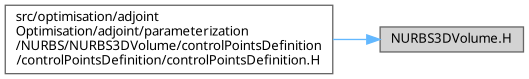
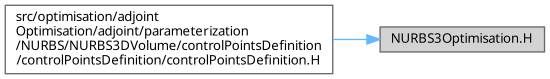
node "NURBS3DVolume.H": label "NURBS3DVolume.H" -> "NURBS3Optimisation.H"
